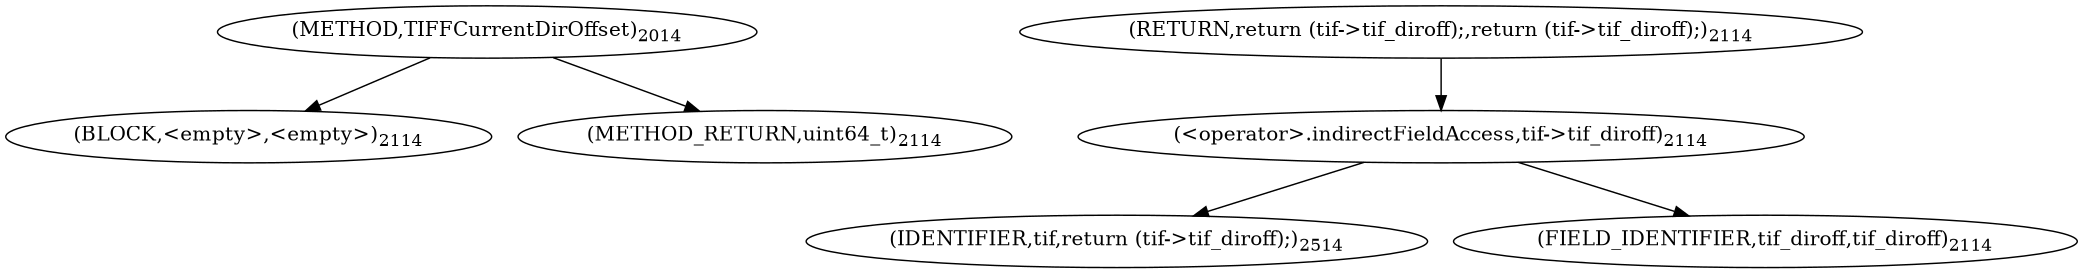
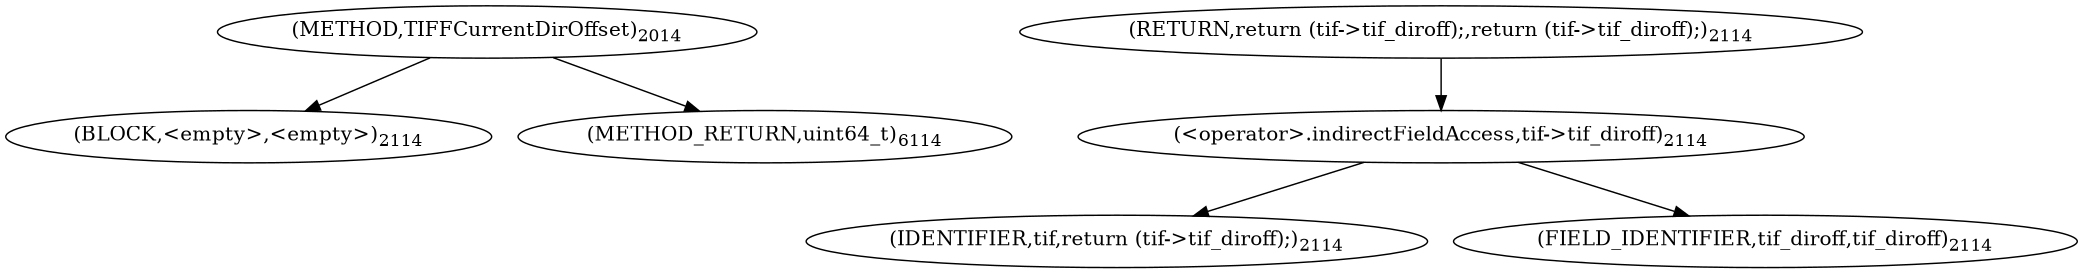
node "(METHOD_RETURN,uint64_t)": text "2114" -> "6114"
node "(IDENTIFIER,tif,return (tif->tif_diroff);)": text "2514" -> "2114"
